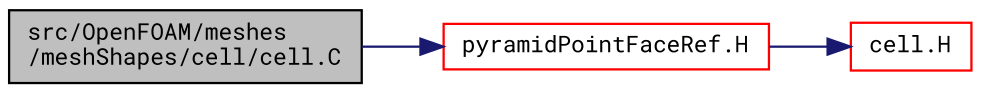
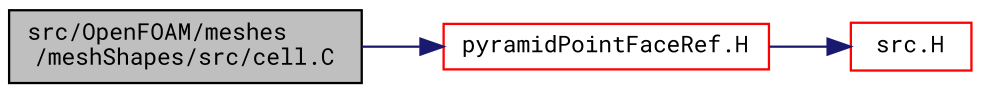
node "src/OpenFOAM/meshes /meshShapes/cell/cell.C": label "src/OpenFOAM/meshes /meshShapes/cell/cell.C" -> "src/OpenFOAM/meshes /meshShapes/src/cell.C"
node "cell.H": label "cell.H" -> "src.H"
